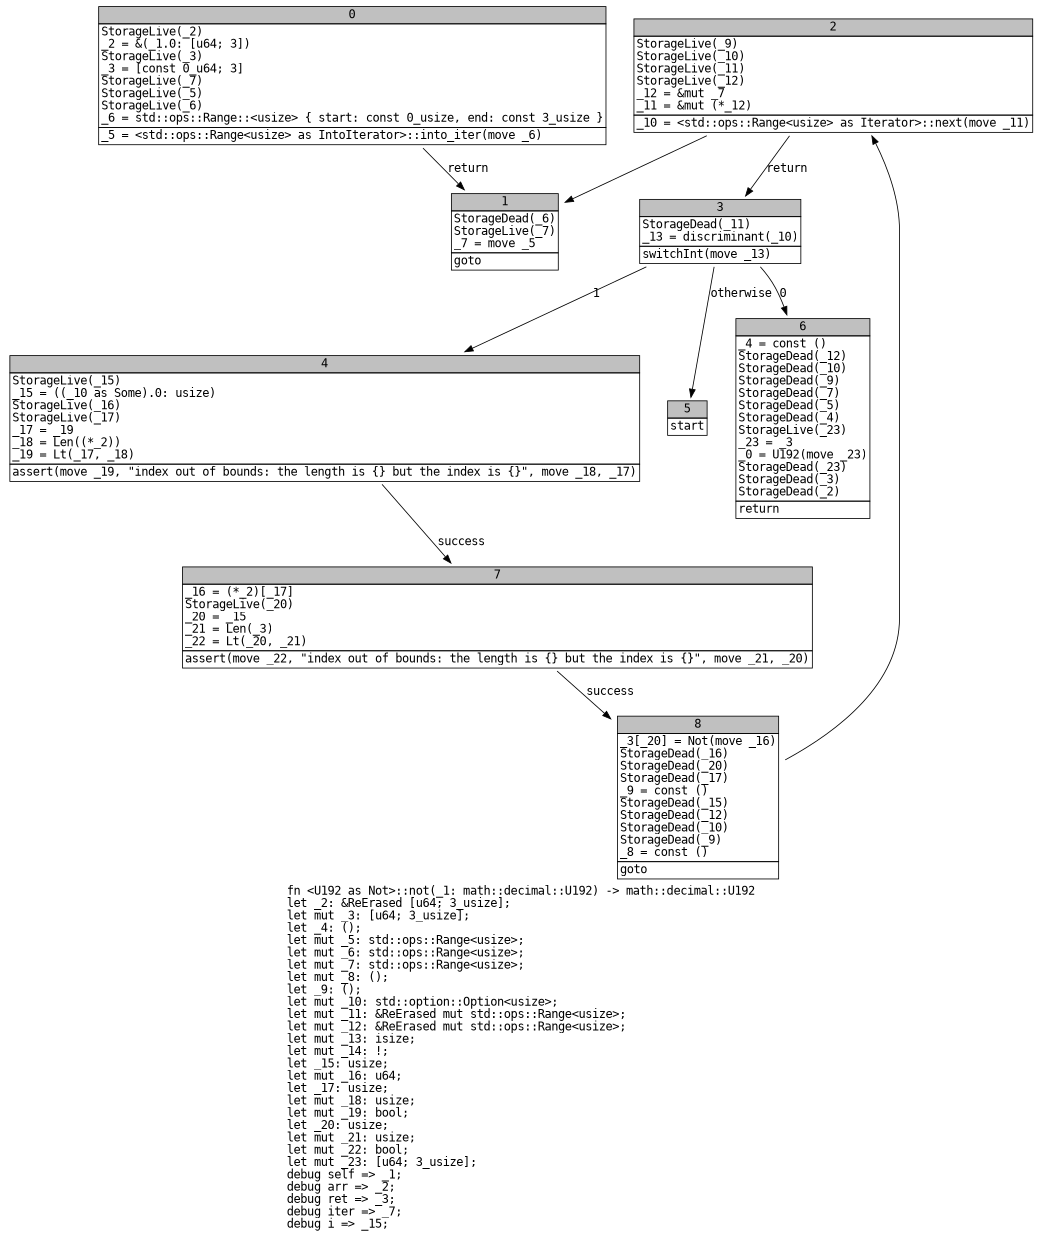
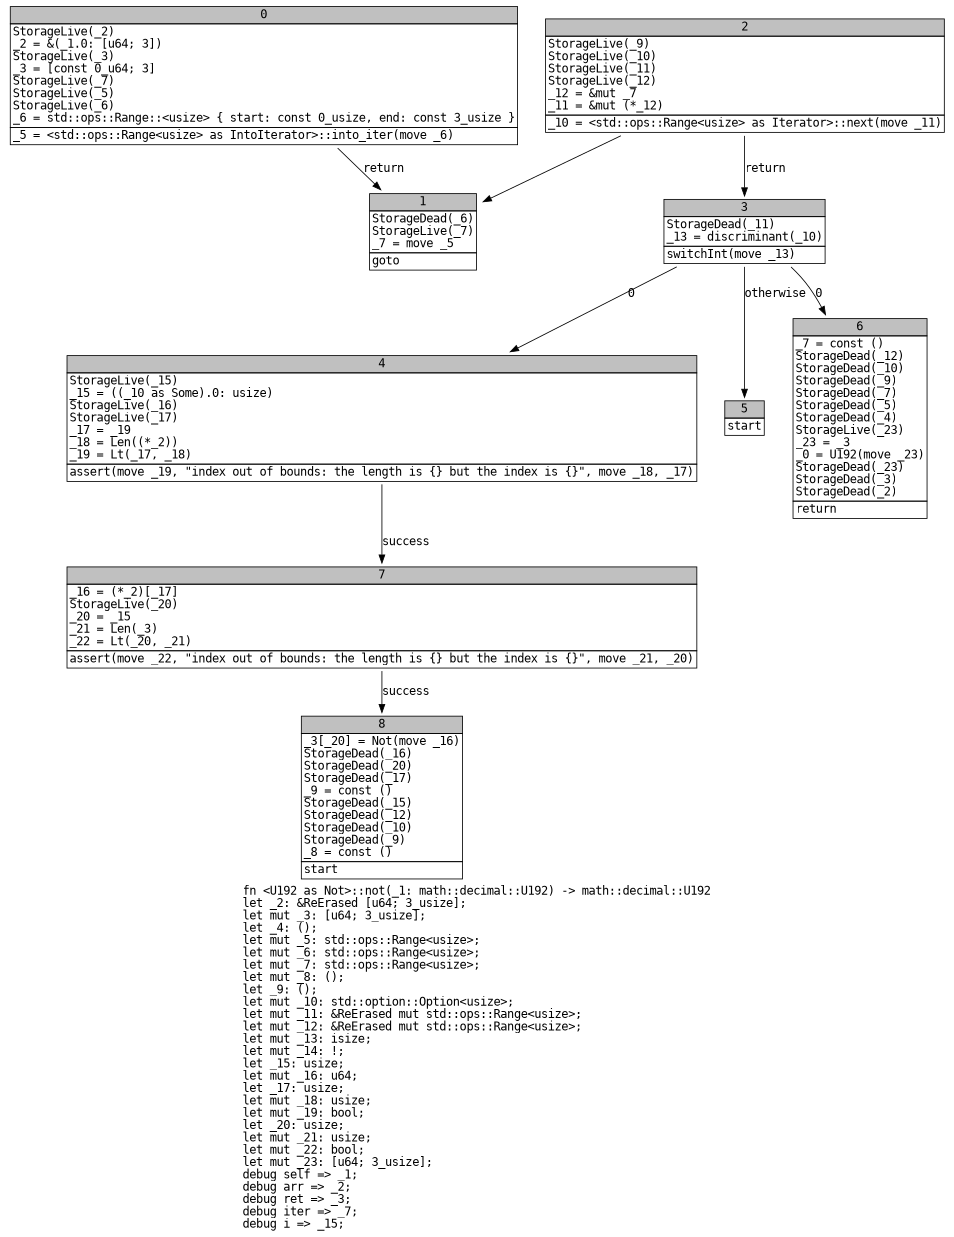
edge "3" -> "4": label "1" -> "0"
node "6": text "_4 = const ()" -> "_7 = const ()"
edge "8" -> "2": removed
node "8": text "goto" -> "start"
